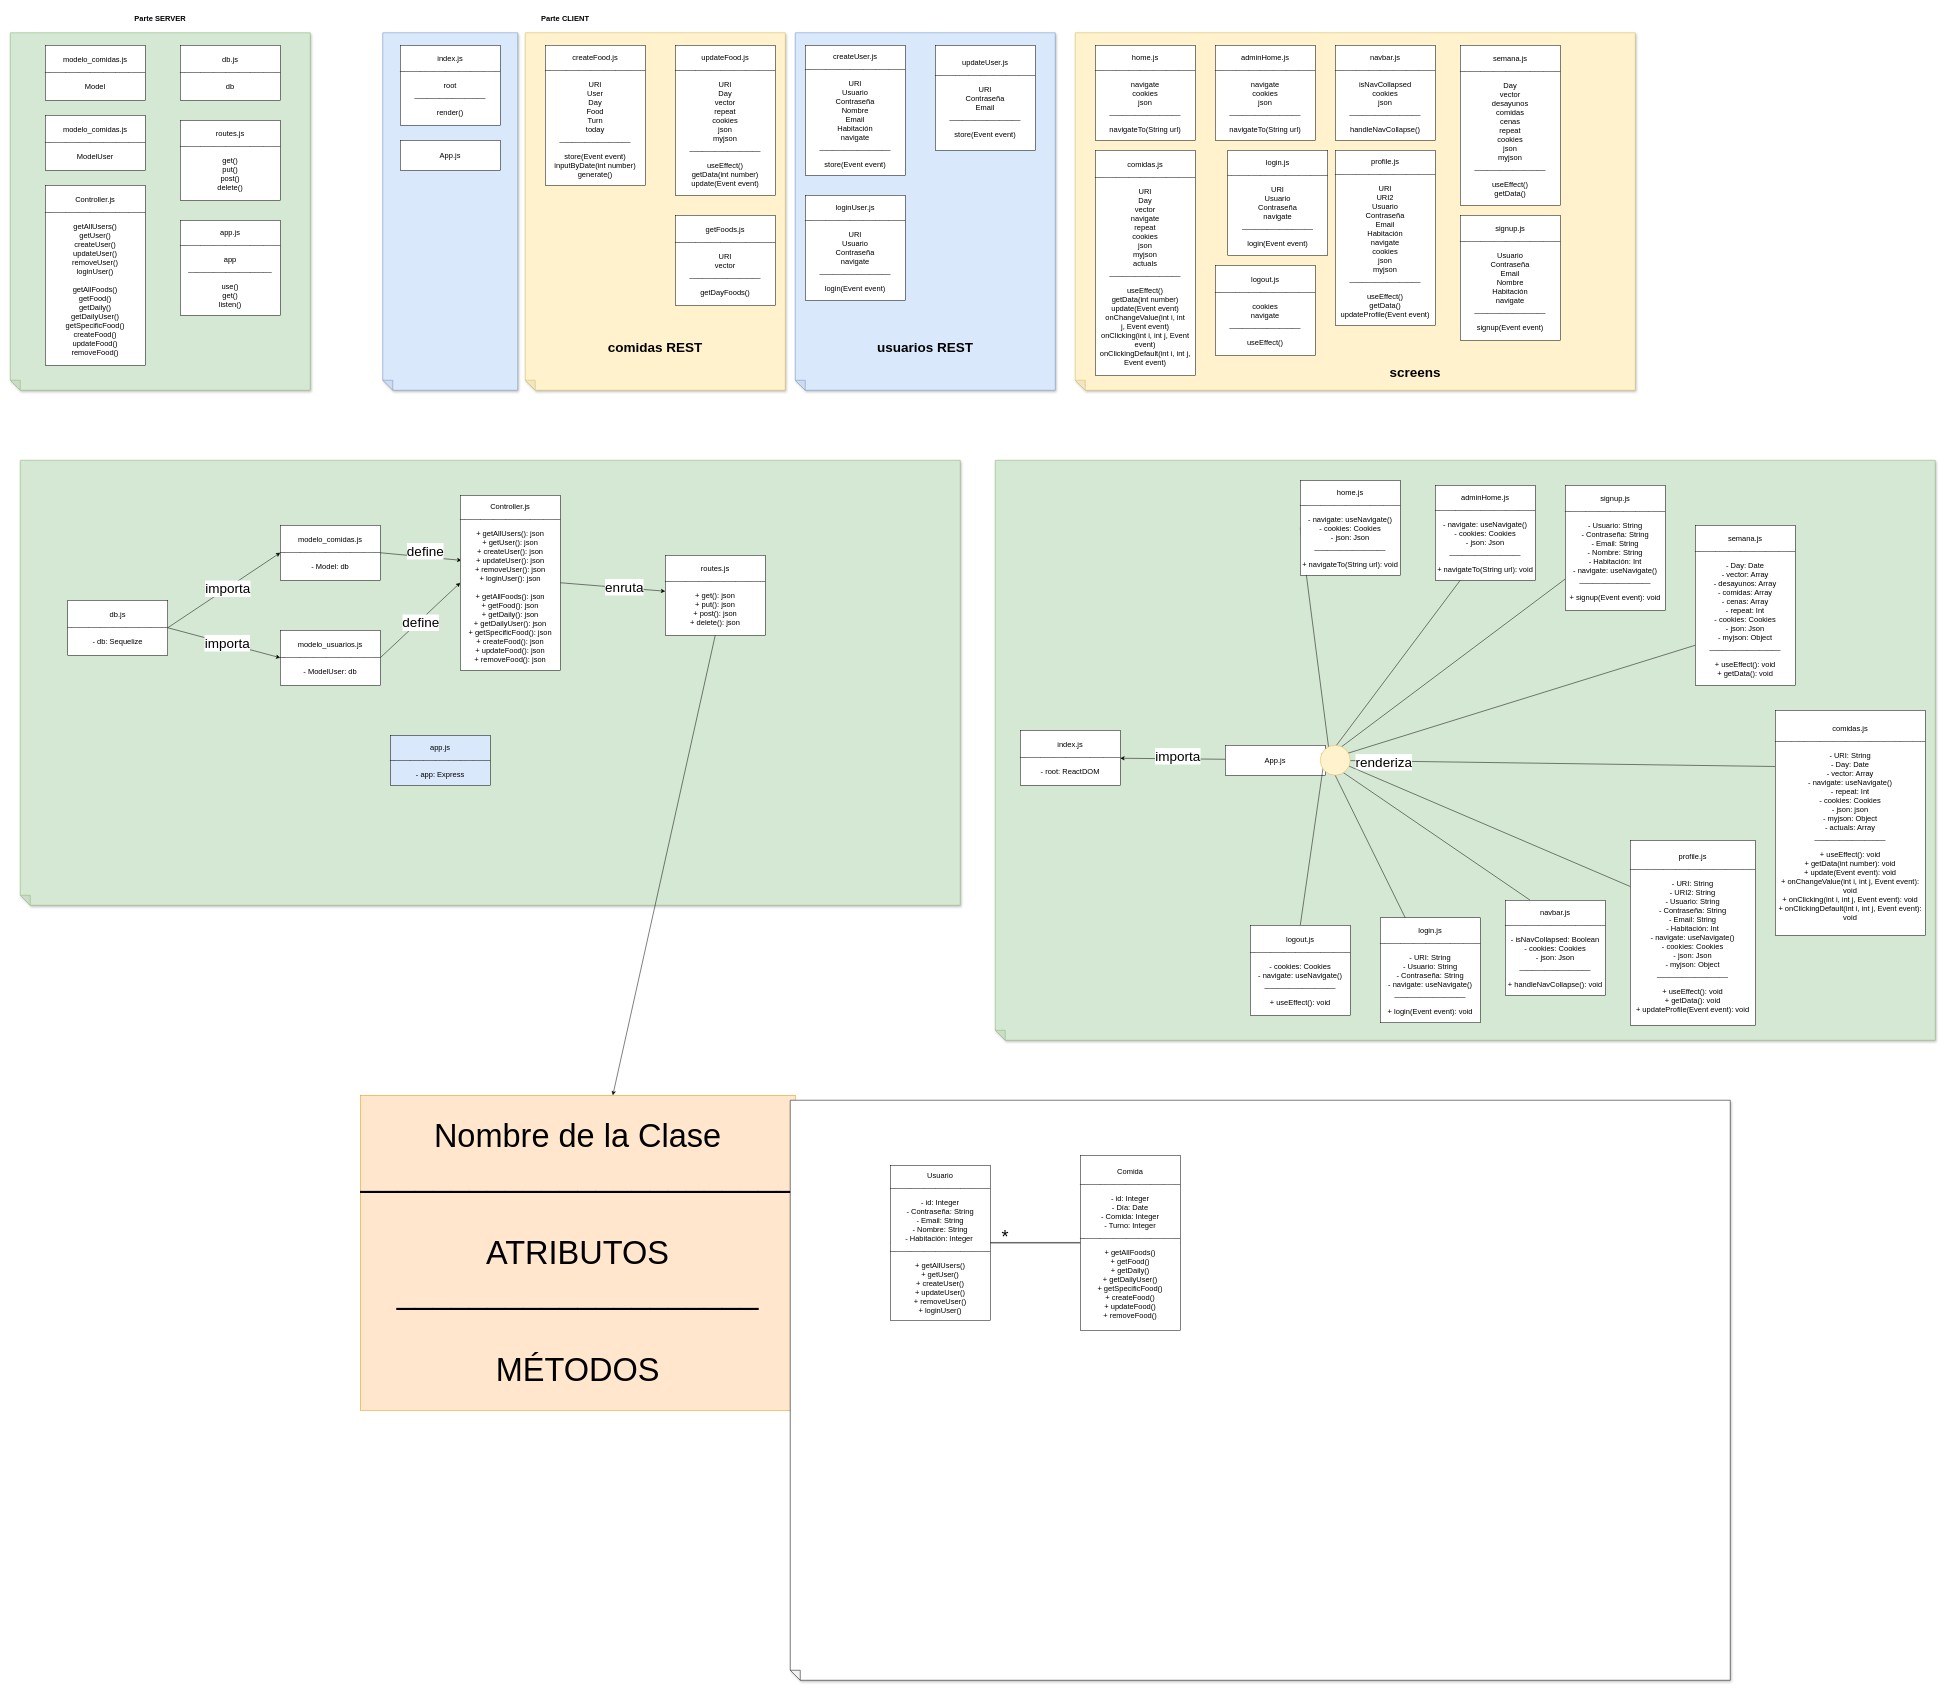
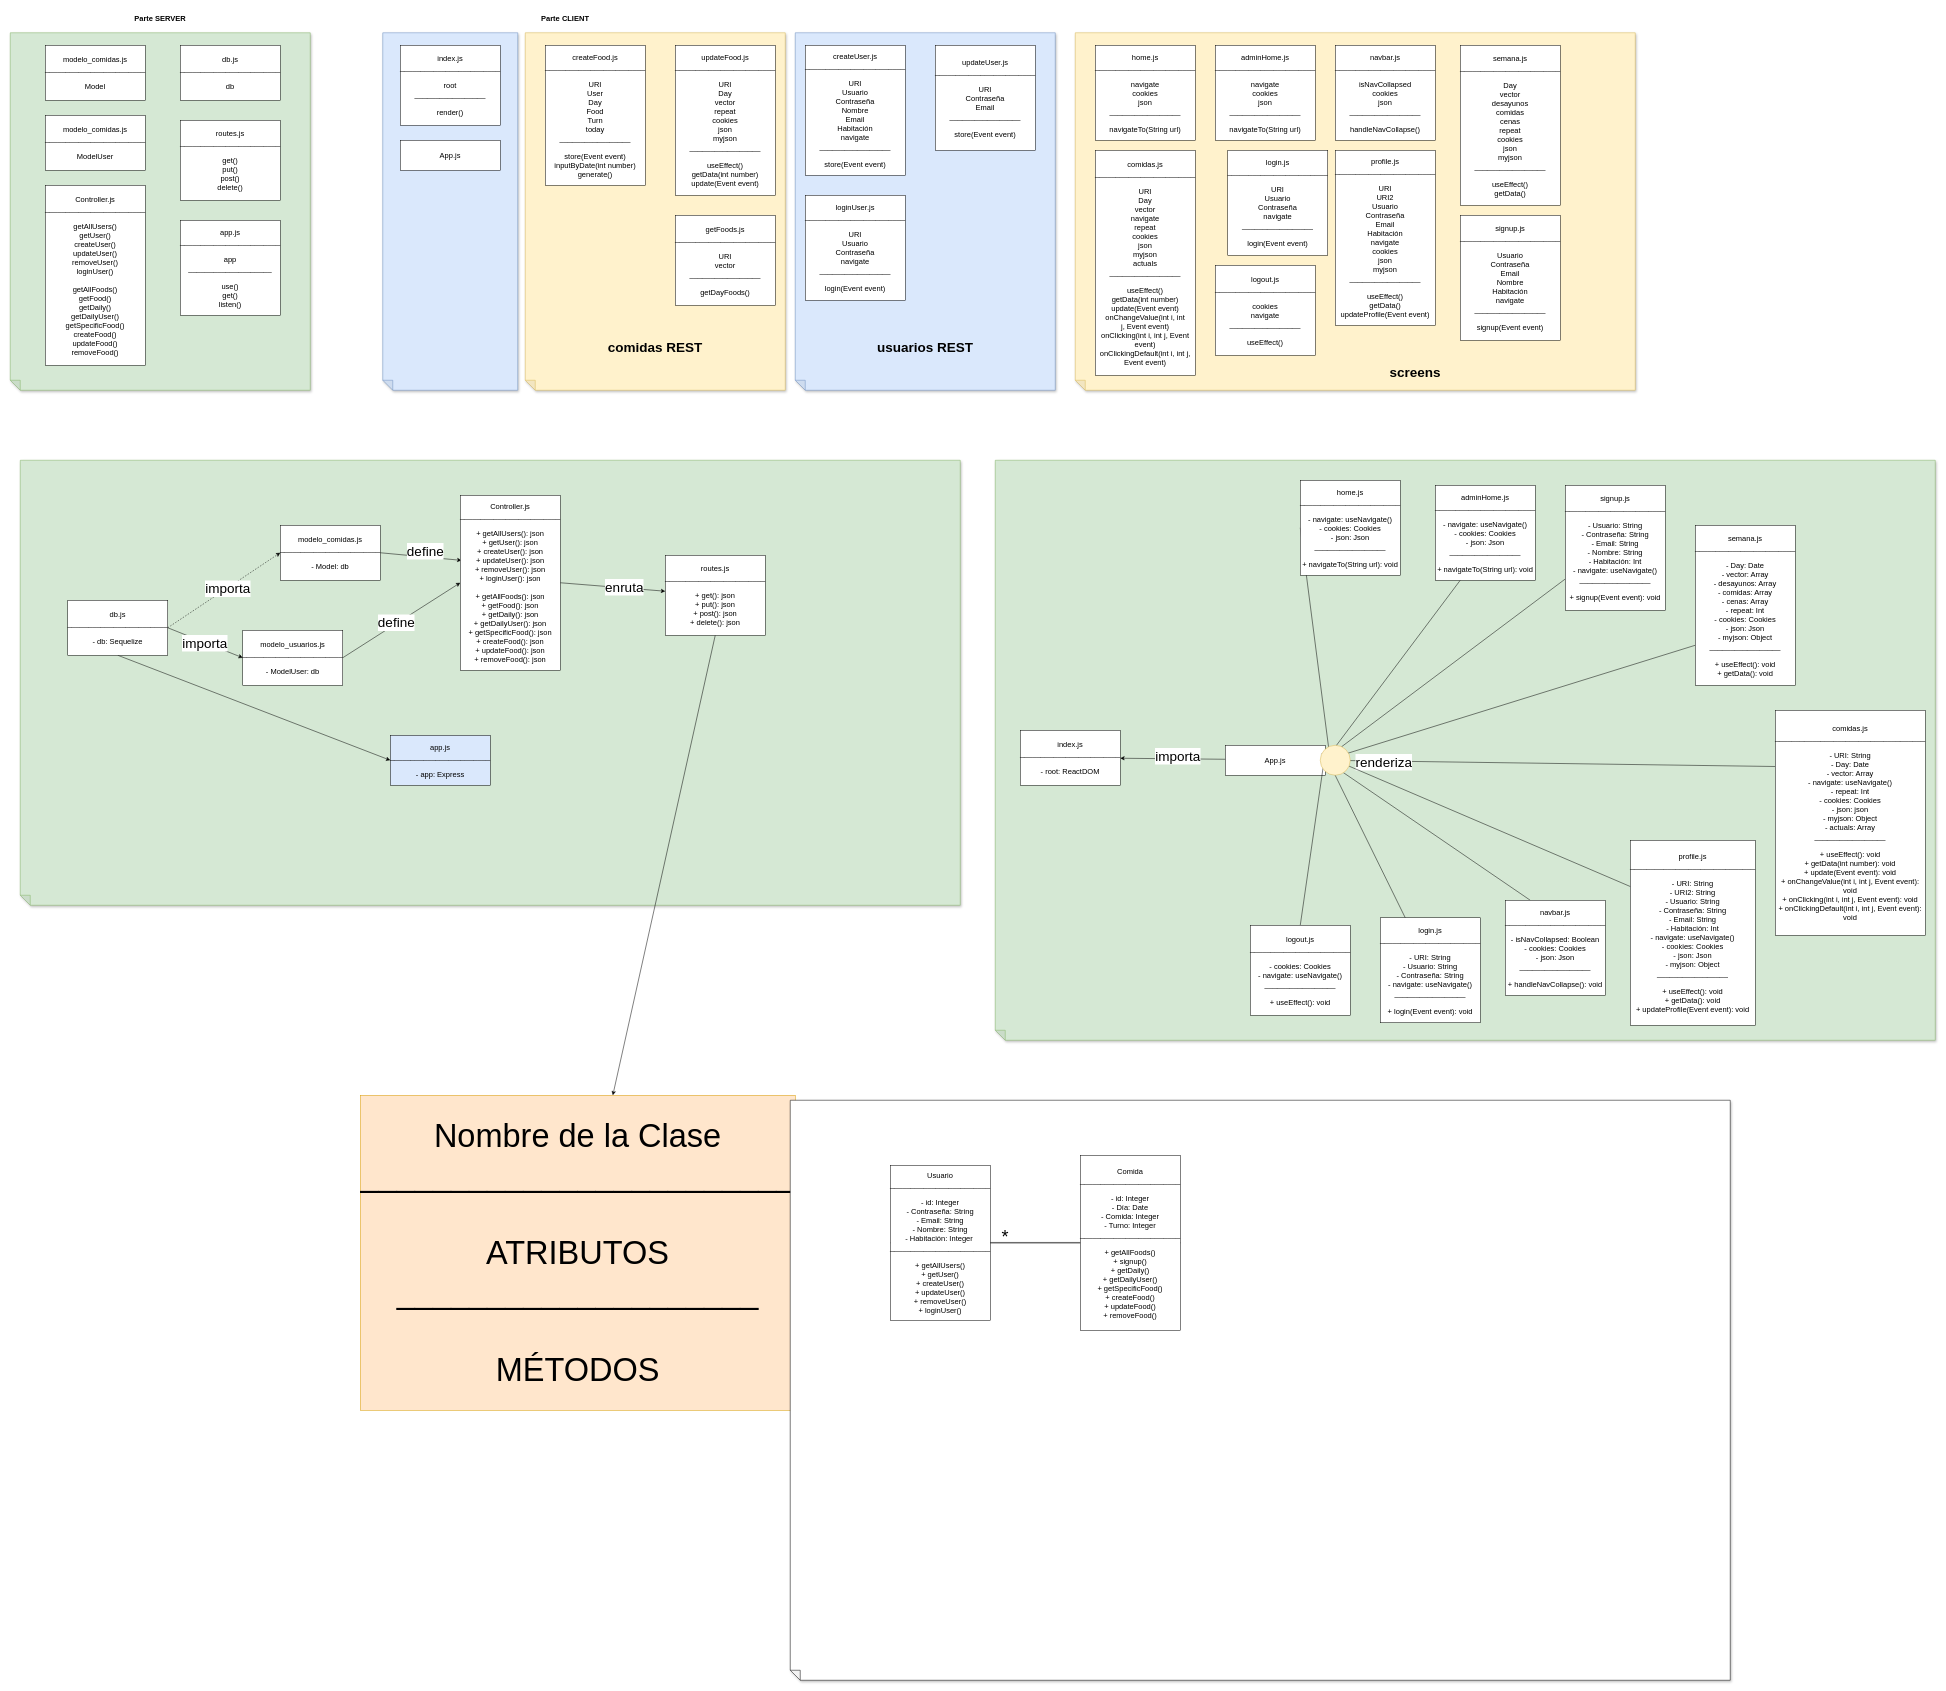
edge "db.js ________________________ - db: Sequelize" -> "modelo_comidas.js ________________________ - Model: db": style solid -> dashed
node "modelo_usuarios.js ________________________ - ModelUser: db": moved (330, 658) -> (293, 658)
edge "db.js ________________________ - db: Sequelize" -> "app.js ________________________ - app: Express": added
node "Comida ________________________ - id: Integer - Día: Date - Comida: Integer - Turno: Integer ________________________ + getAllFoods() + getFood() + getDaily() + getDailyUser() + getSpecificFood() + createFood() + updateFood() + removeFood()": label "Comida ________________________ - id: Integer - Día: Date - Comida: Integer - Turno: Integer ________________________ + getAllFoods() + getFood() + getDaily() + getDailyUser() + getSpecificFood() + createFood() + updateFood() + removeFood()" -> "Comida ________________________ - id: Integer - Día: Date - Comida: Integer - Turno: Integer ________________________ + getAllFoods() + signup() + getDaily() + getDailyUser() + getSpecificFood() + createFood() + updateFood() + removeFood()"
